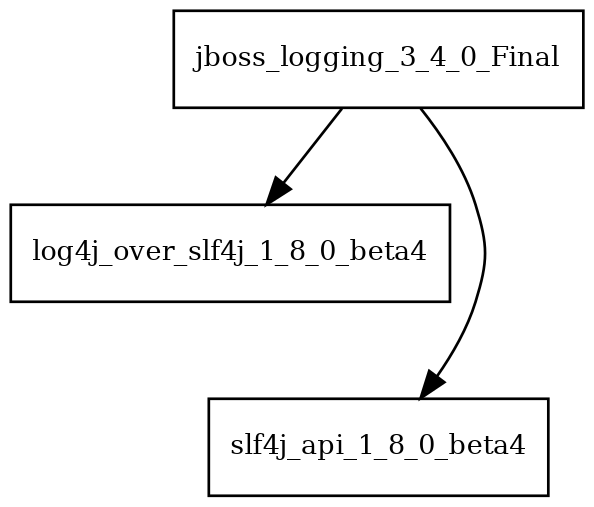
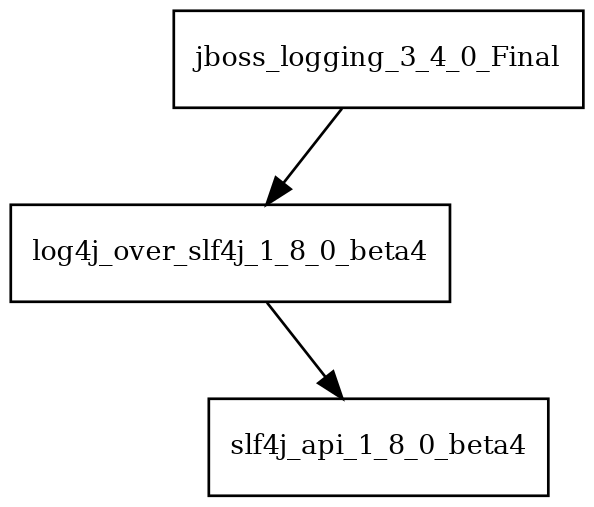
edge "jboss_logging_3_4_0_Final" -> "slf4j_api_1_8_0_beta4": now "log4j_over_slf4j_1_8_0_beta4" -> "slf4j_api_1_8_0_beta4"
